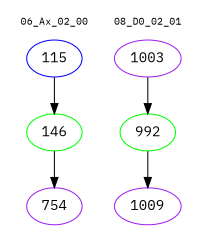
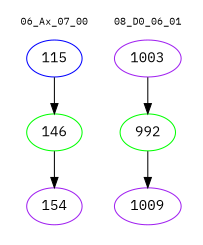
cluster "06_Ax_02_00": label "06_Ax_02_00" -> "06_Ax_07_00"
cluster "08_D0_02_01": label "08_D0_02_01" -> "08_D0_06_01"
node "754": label "754" -> "154"
